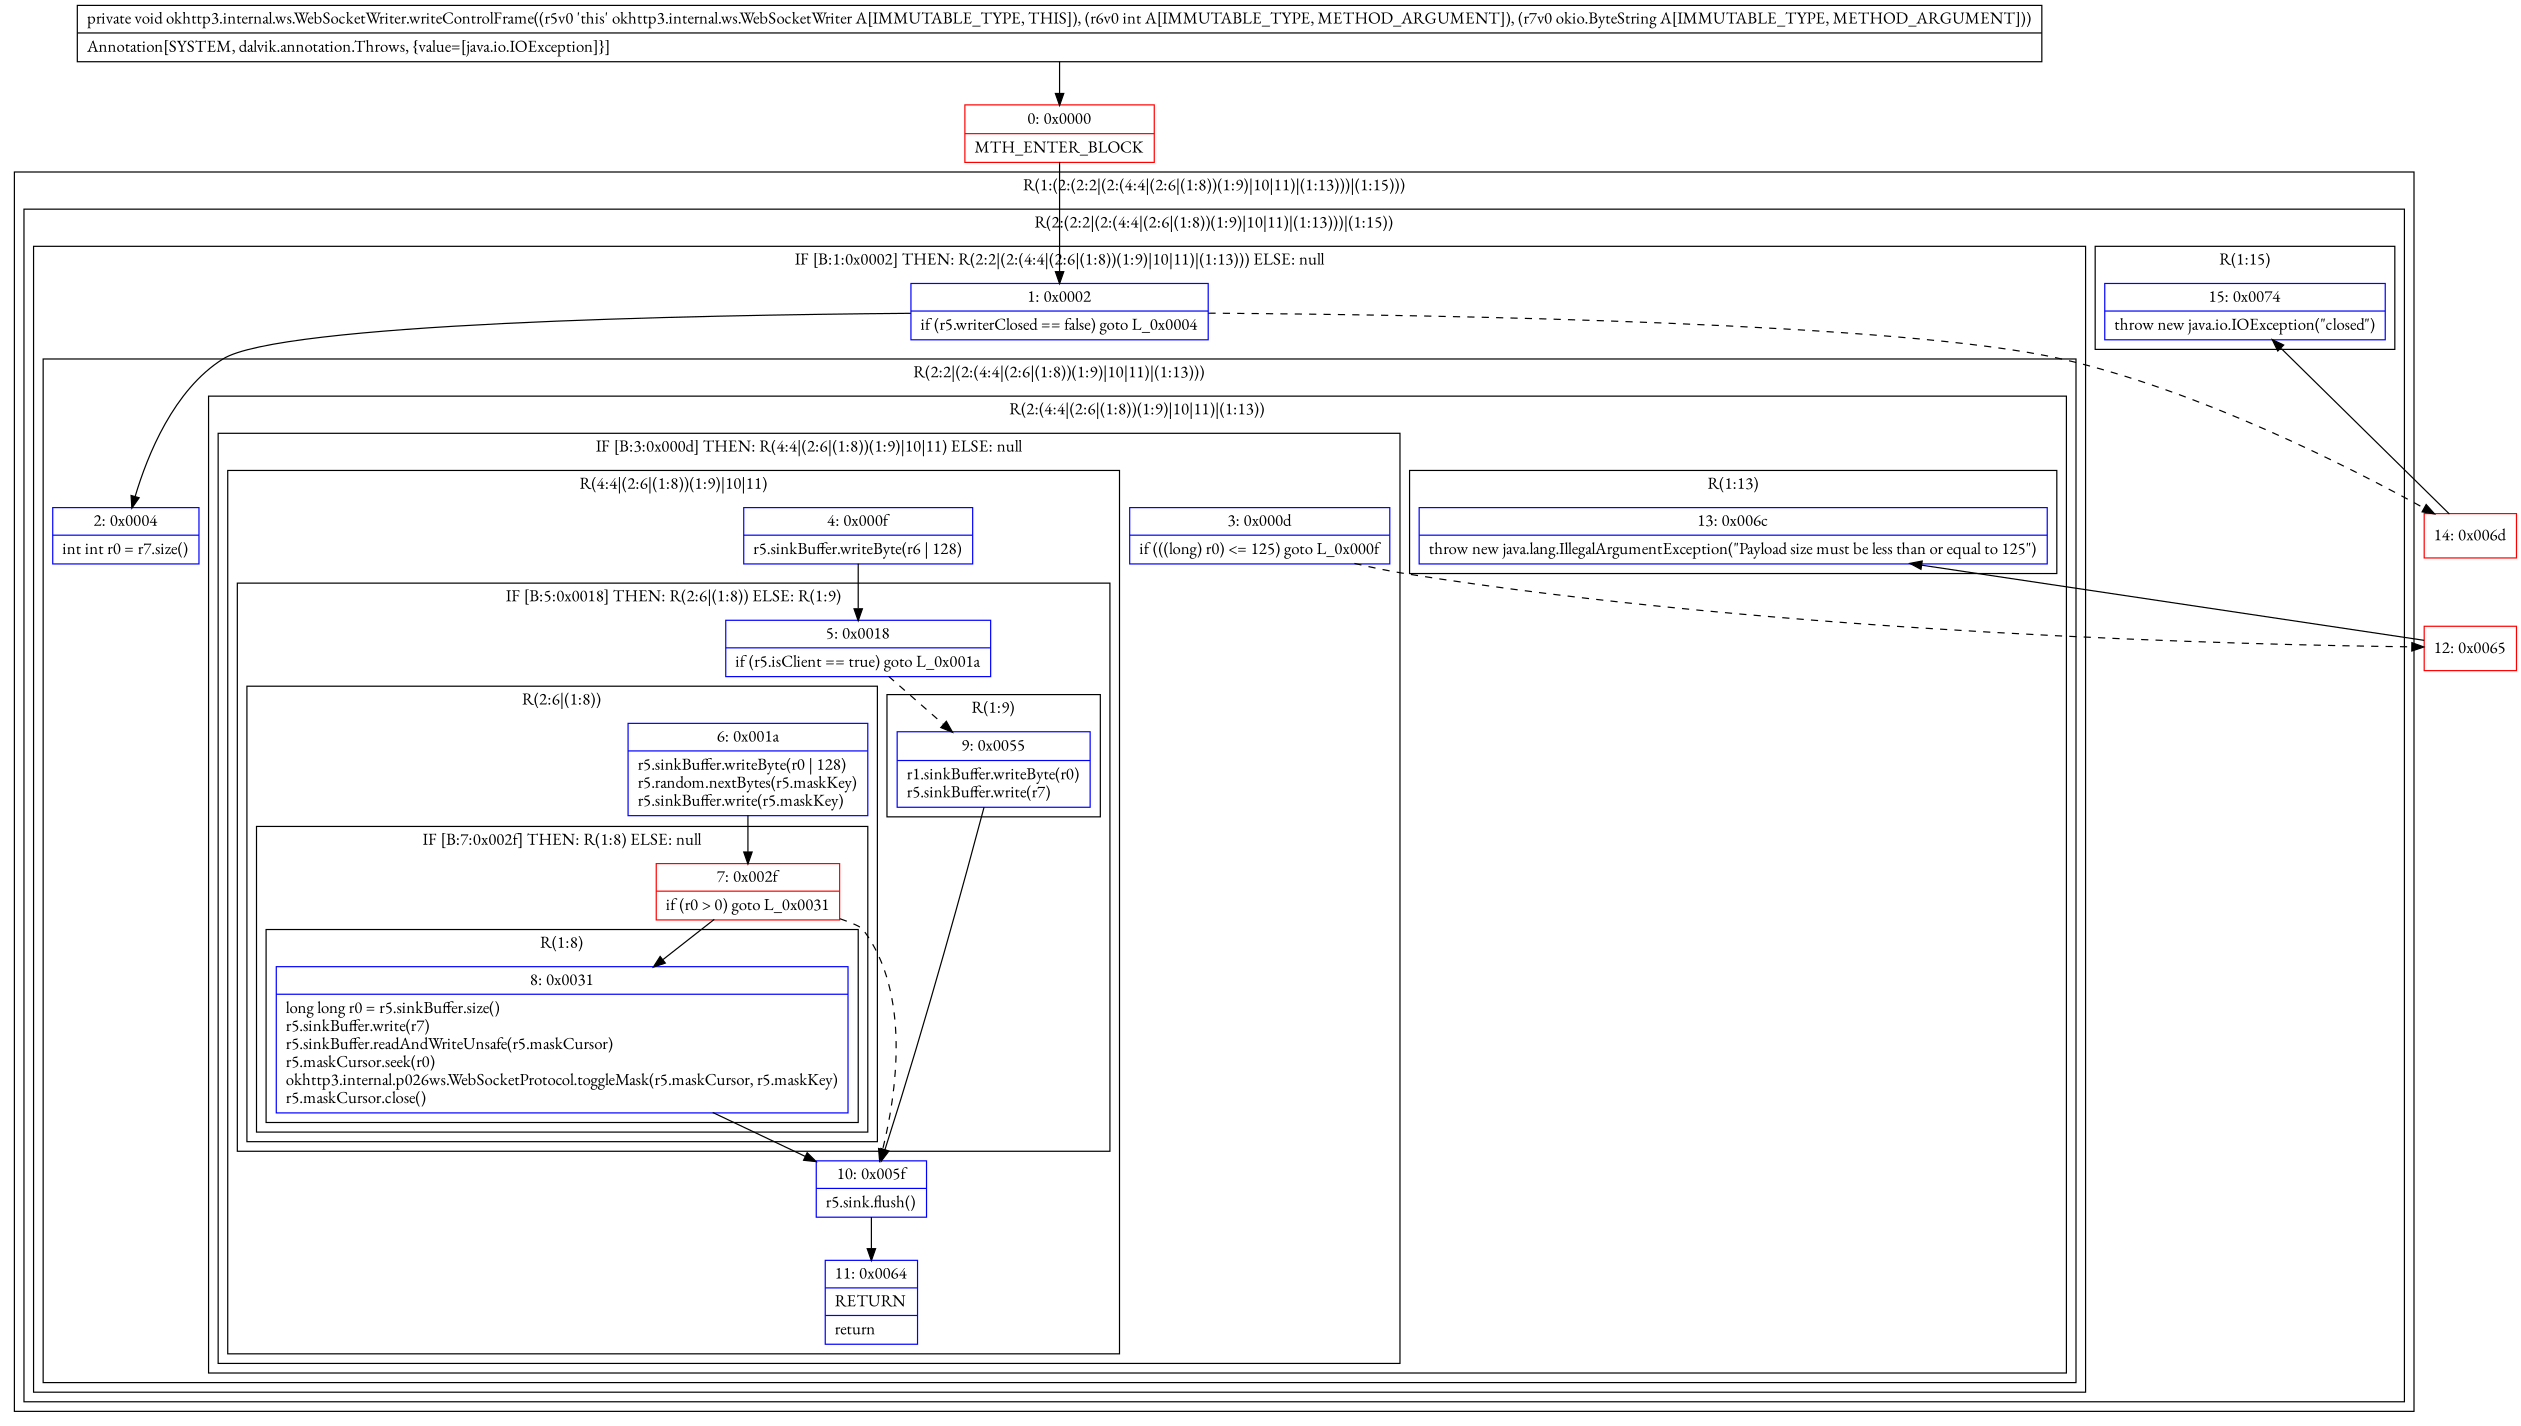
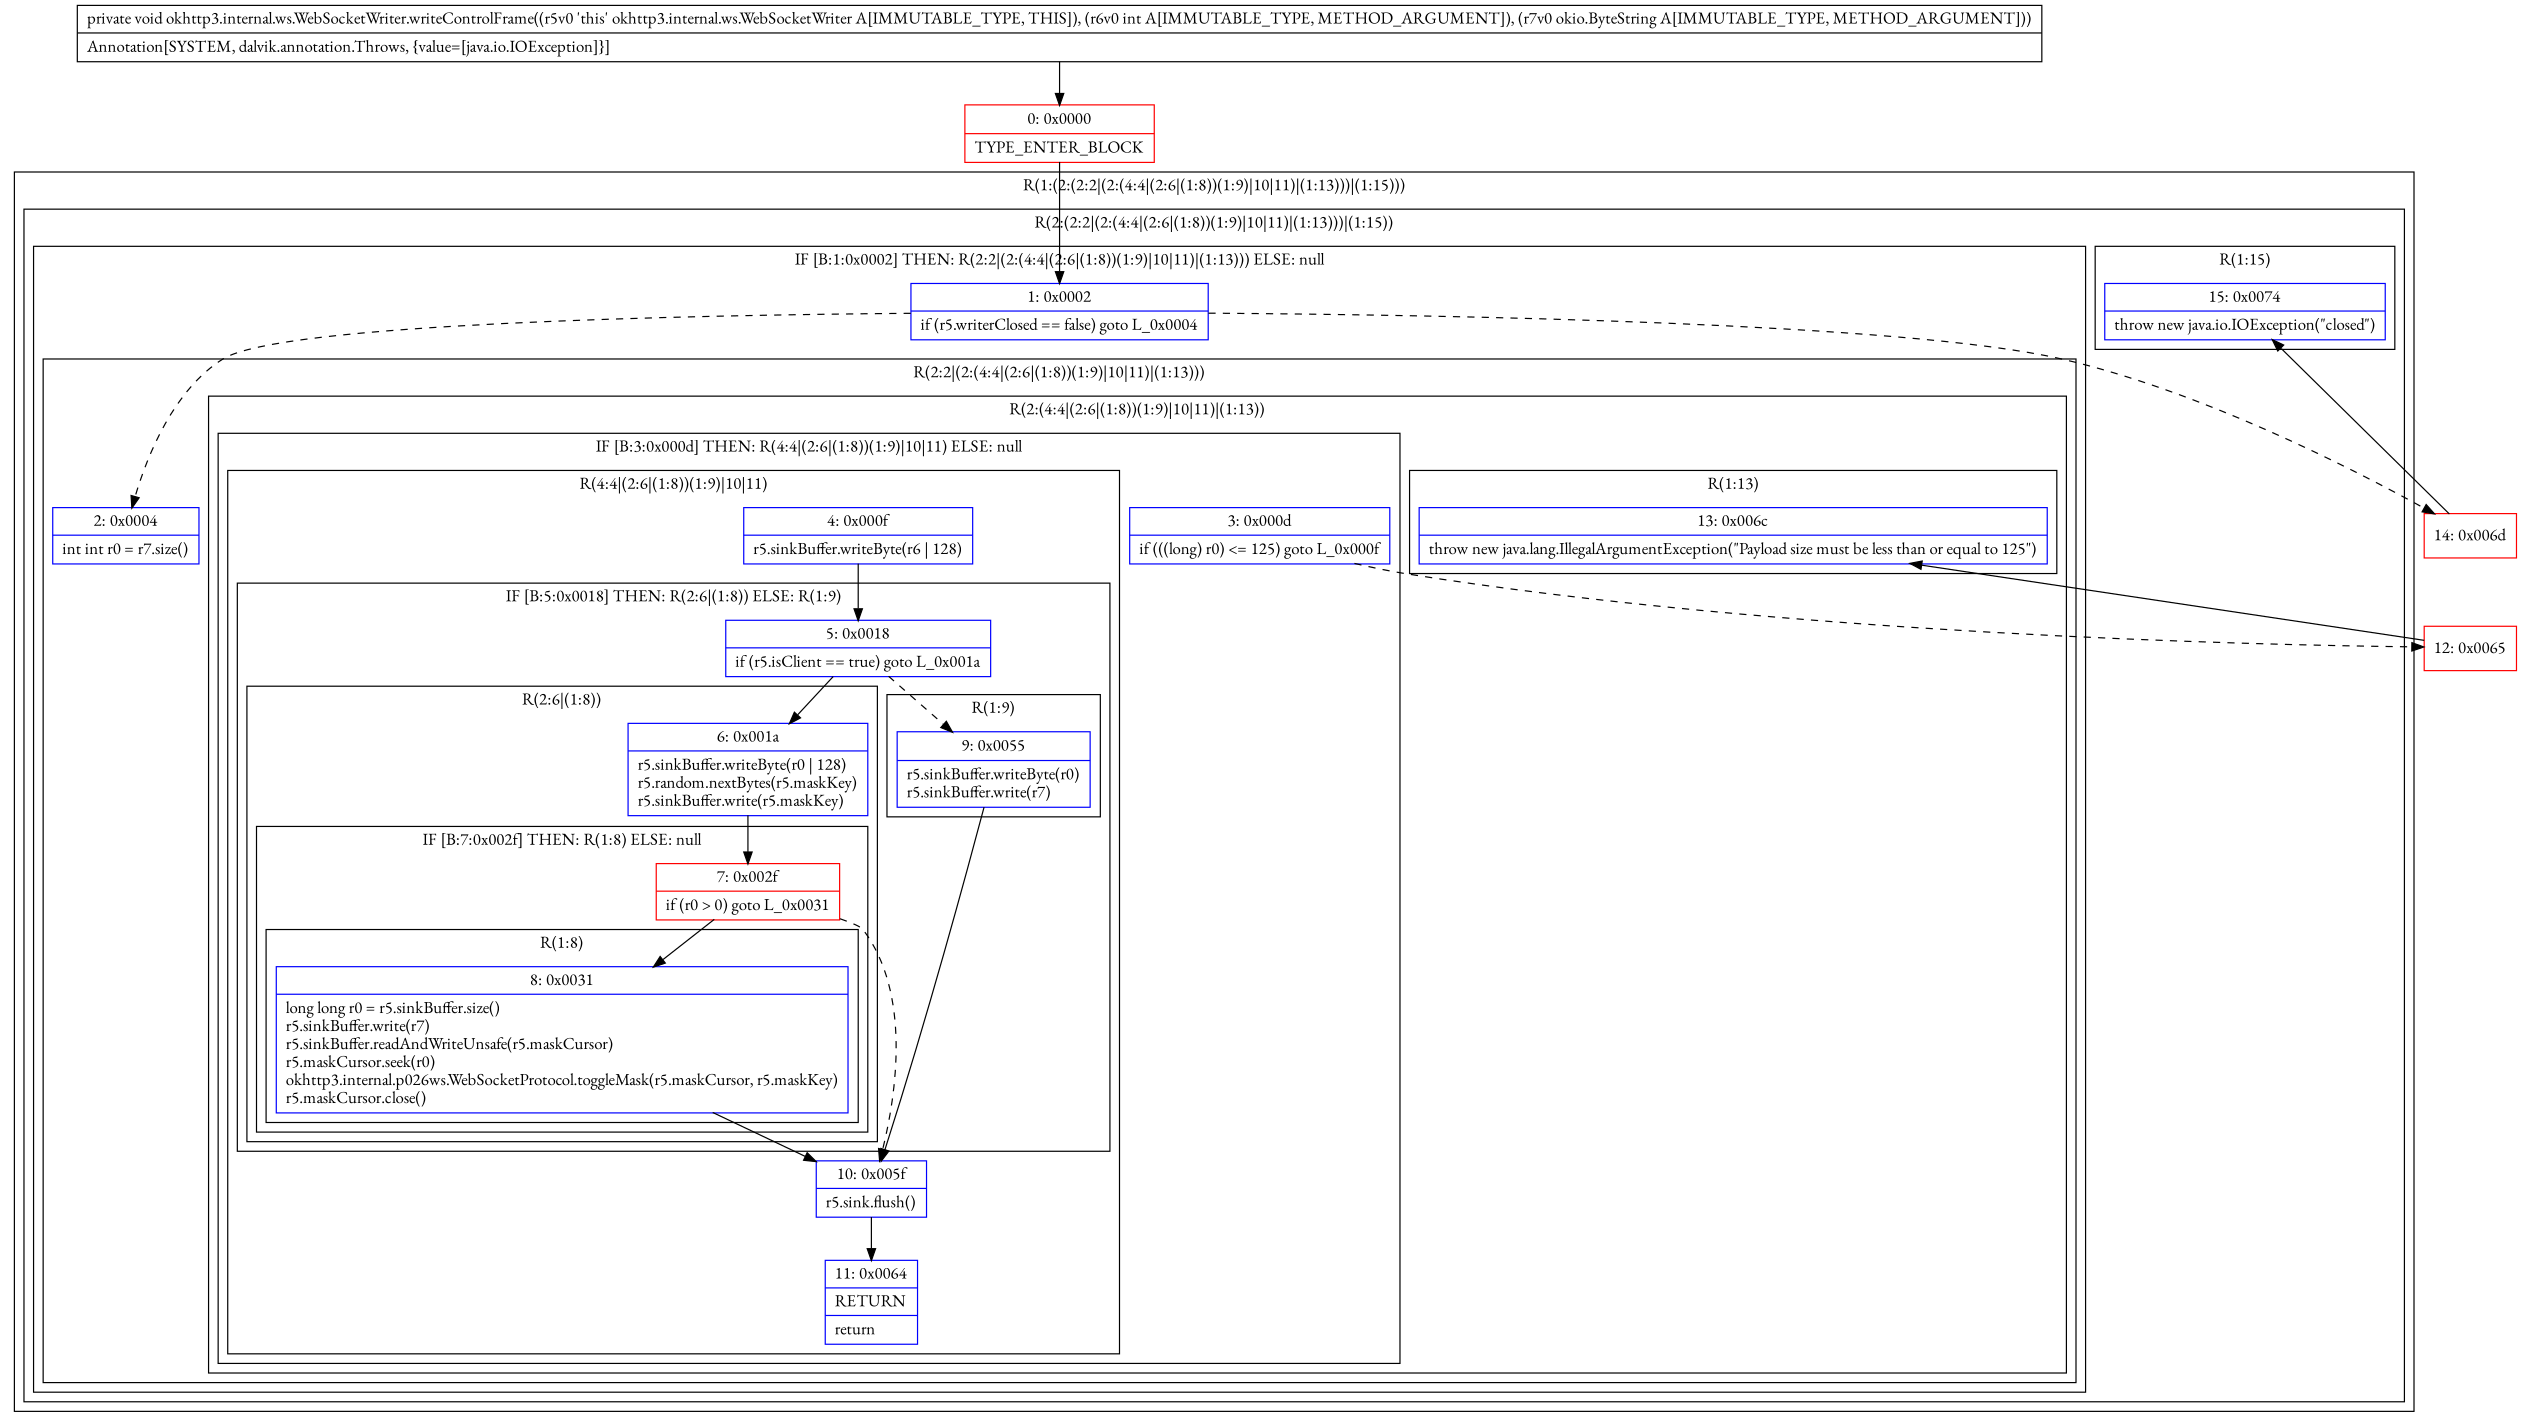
node "0: 0x0000": text "MTH_ENTER_BLOCK" -> "TYPE_ENTER_BLOCK"
edge "1: 0x0002" -> "2: 0x0004": style solid -> dashed
edge "5: 0x0018" -> "6: 0x001a": added
node "9: 0x0055": text "r1.sinkBuffer.writeByte(r0)" -> "r5.sinkBuffer.writeByte(r0)"
